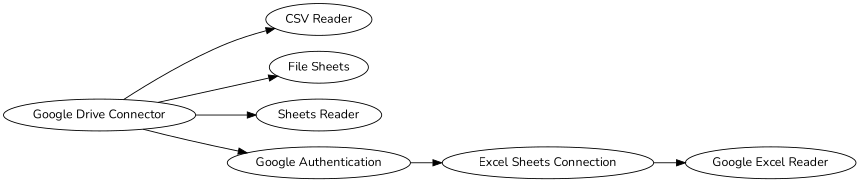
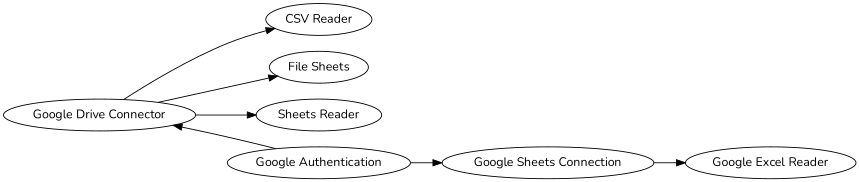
edge "Google Drive Connector" -> "Google Authentication": reversed
node "Excel Sheets Connection": label "Excel Sheets Connection" -> "Google Sheets Connection"
